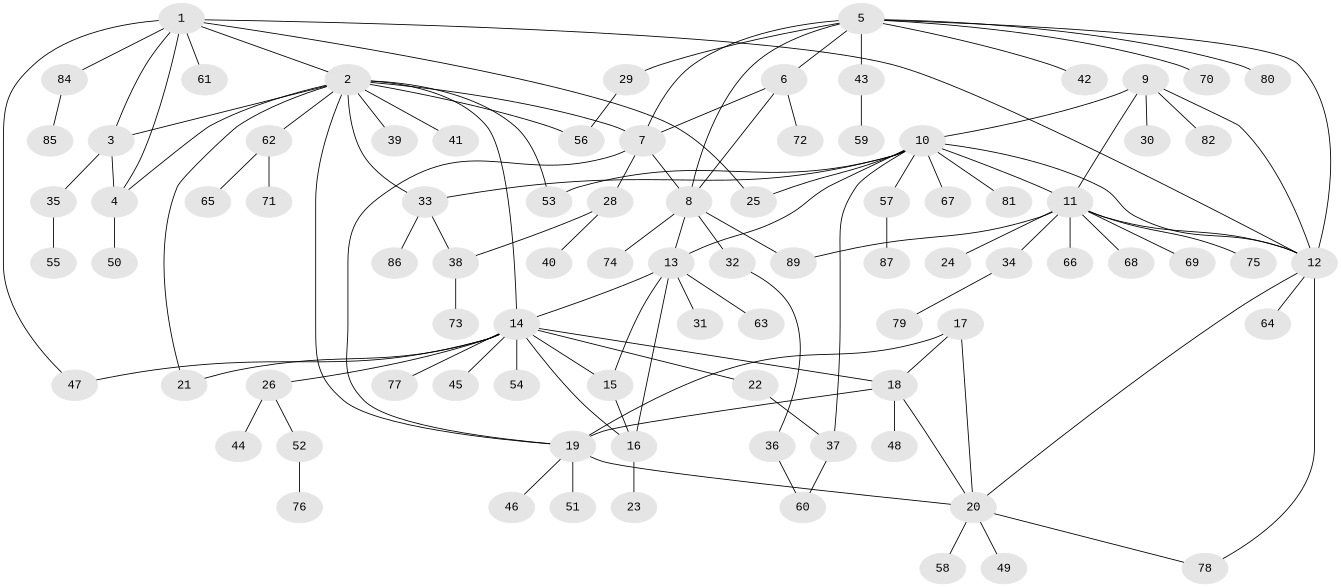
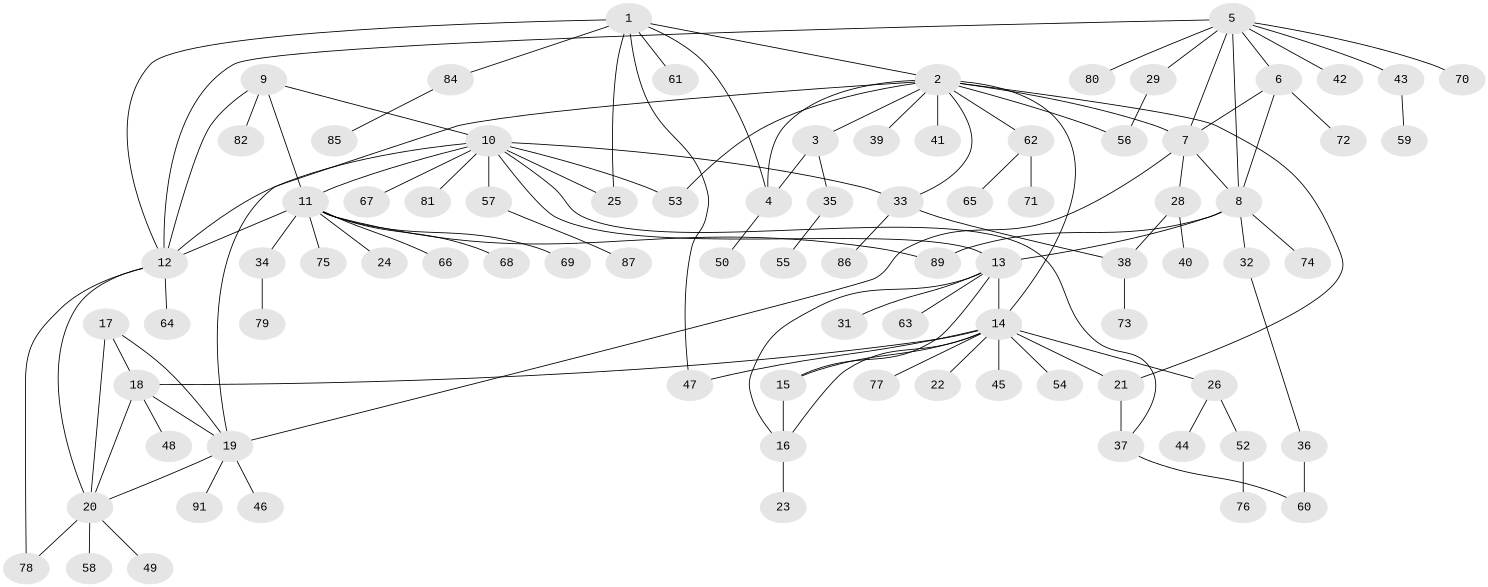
edge "1" -- "3": removed
node "30": removed
edge "22" -- "37": now "21" -- "37"
node "51": label "51" -> "91"
